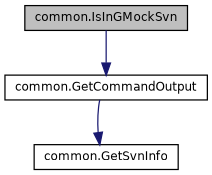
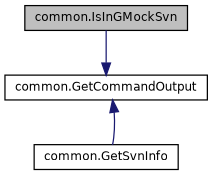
edge "common.GetCommandOutput" -> "common.GetSvnInfo": reversed
